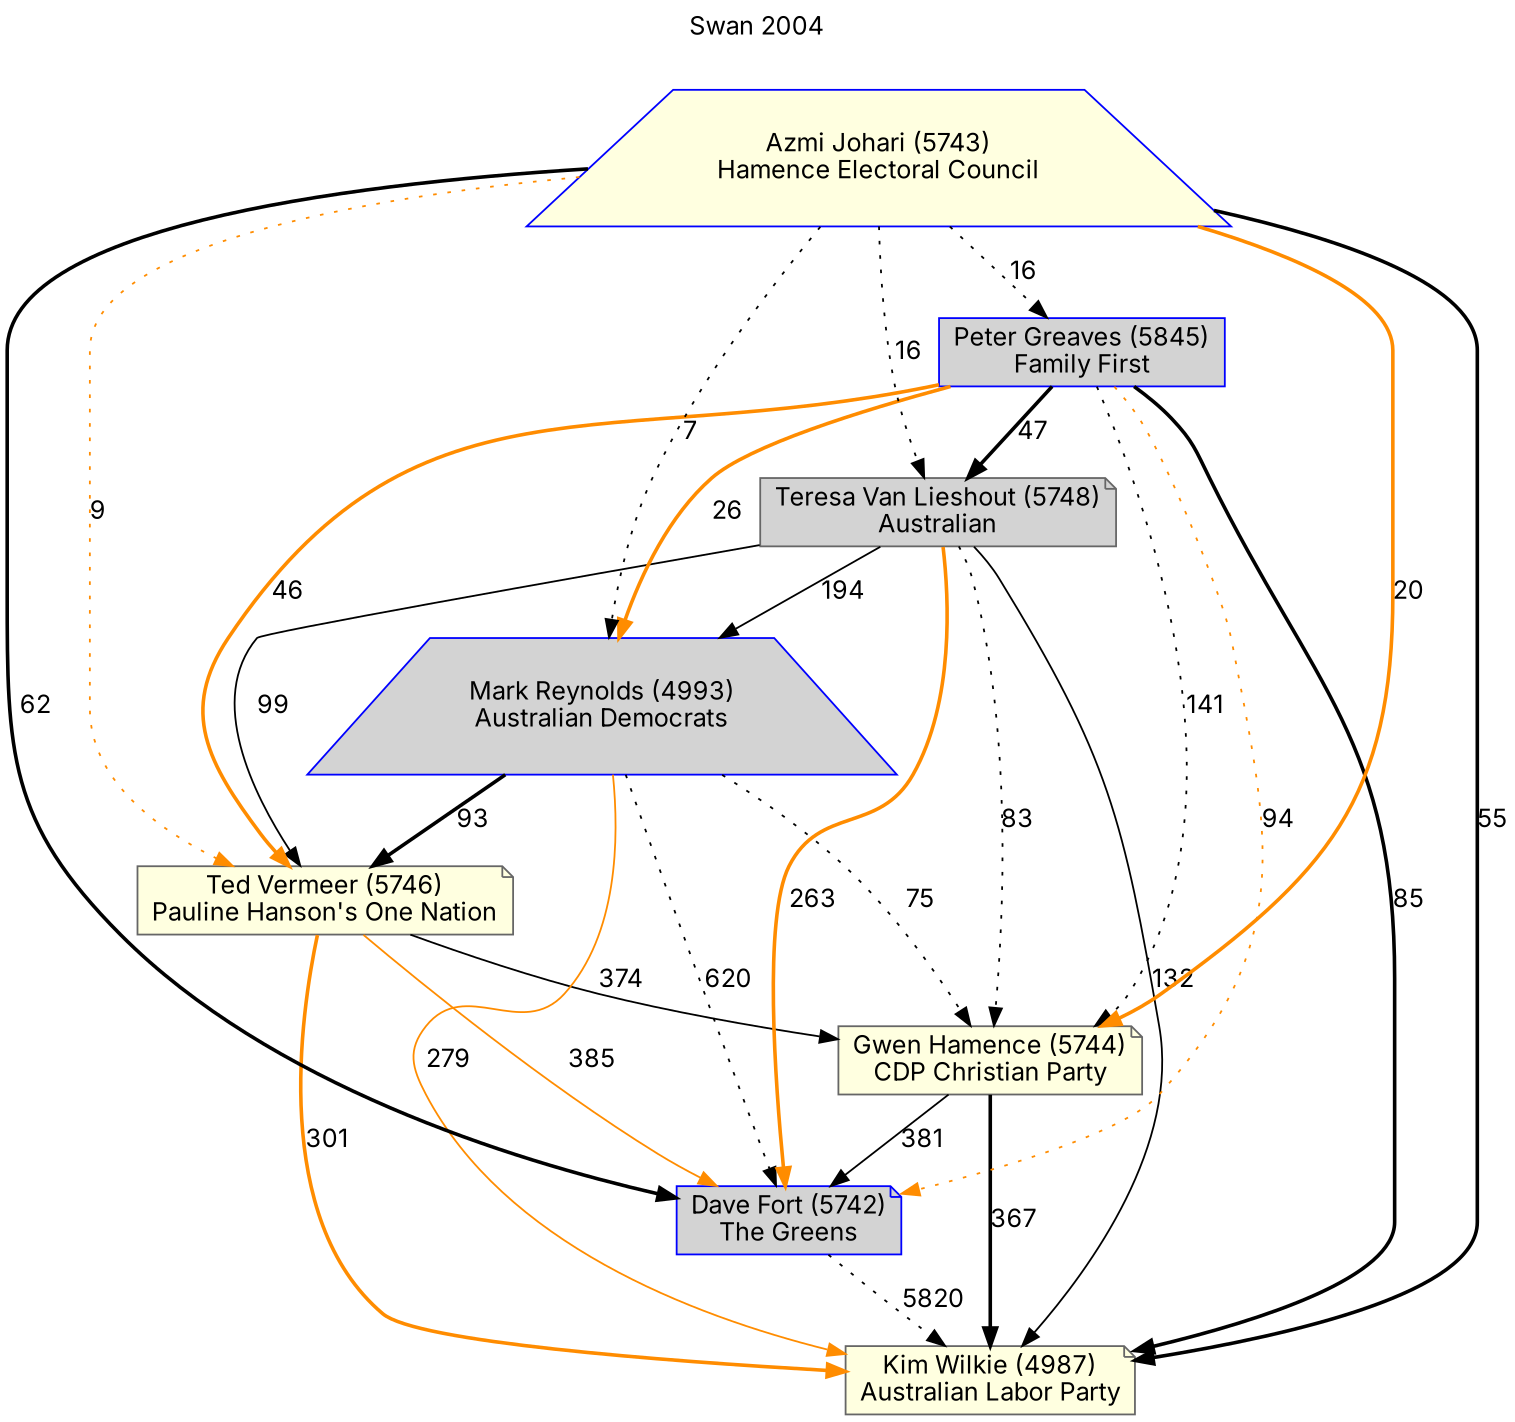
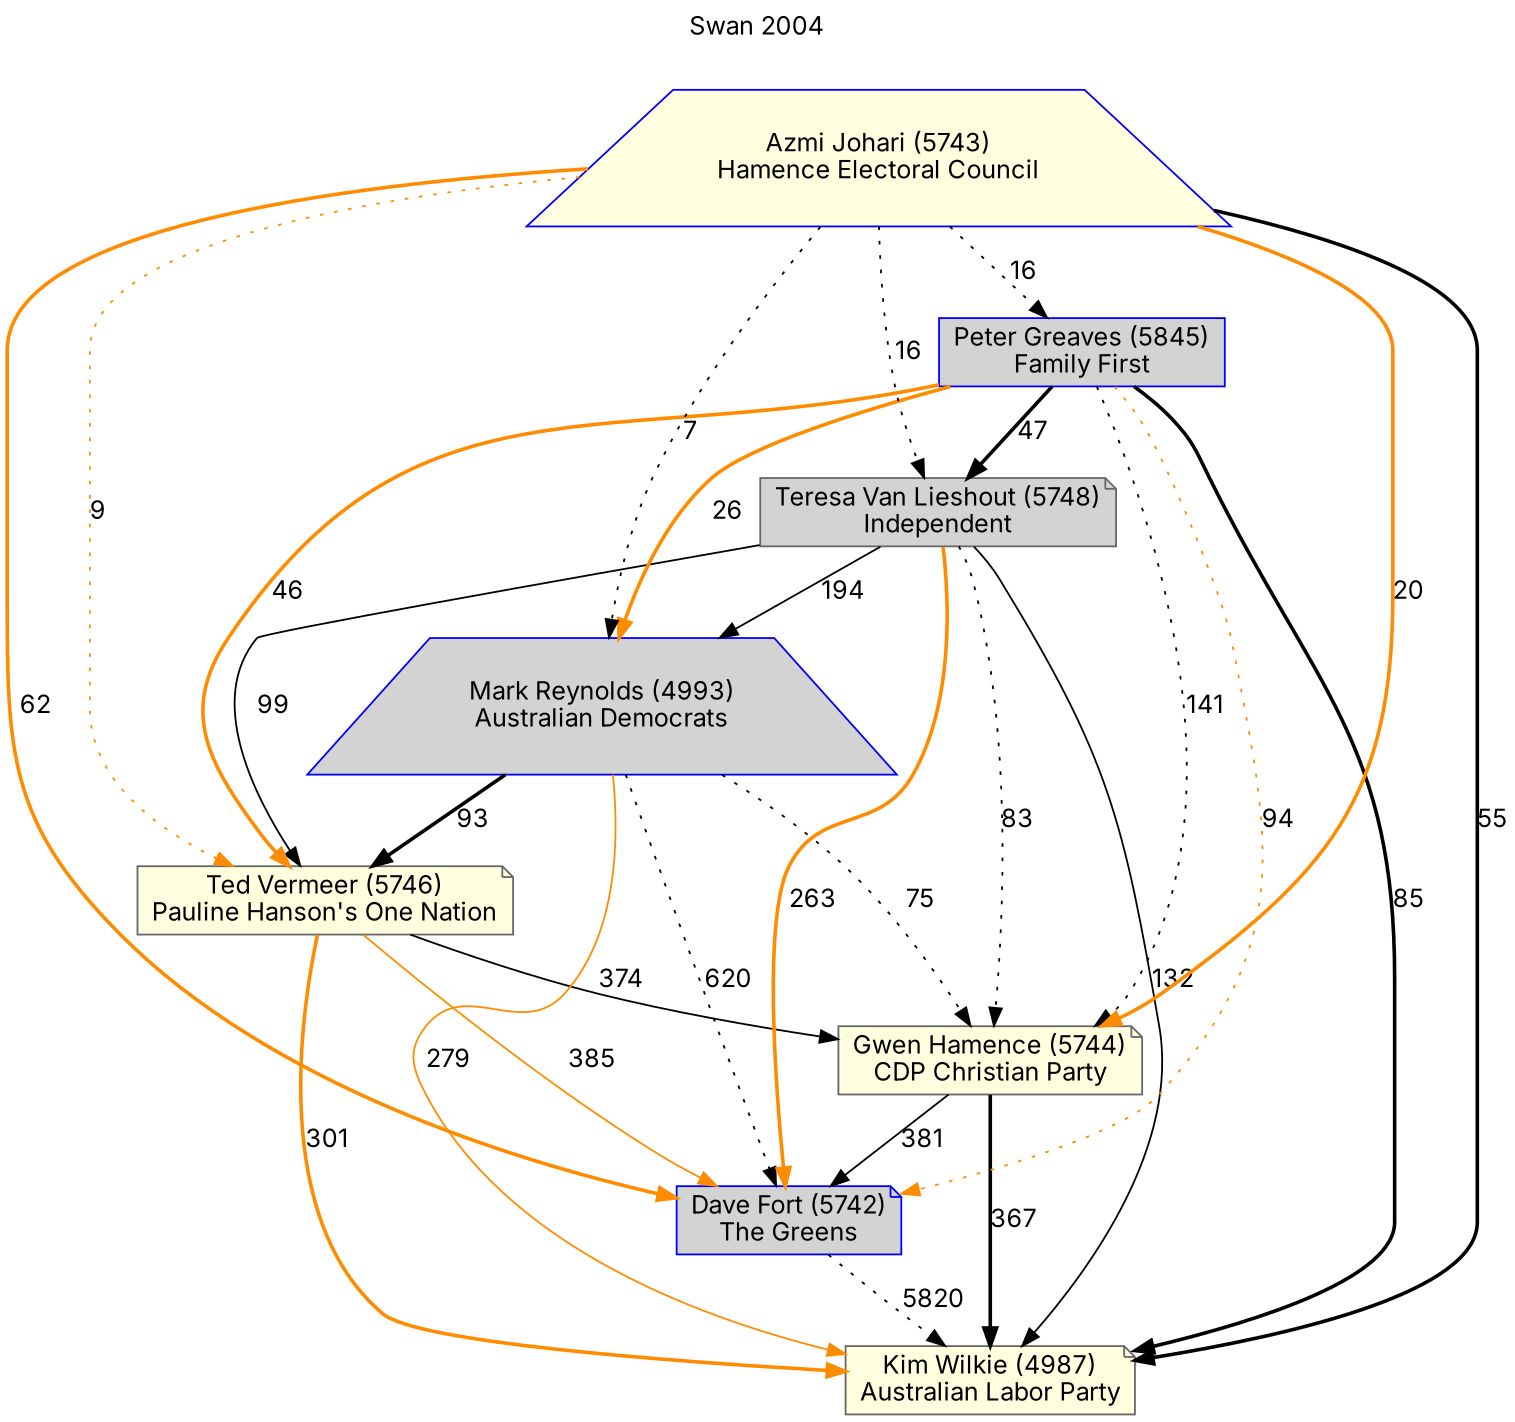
node "Teresa Van Lieshout (5748) Australian": label "Teresa Van Lieshout (5748) Australian" -> "Teresa Van Lieshout (5748) Independent"
edge "Azmi Johari (5743) Hamence Electoral Council" -> "Dave Fort (5742) The Greens": color black -> darkorange
